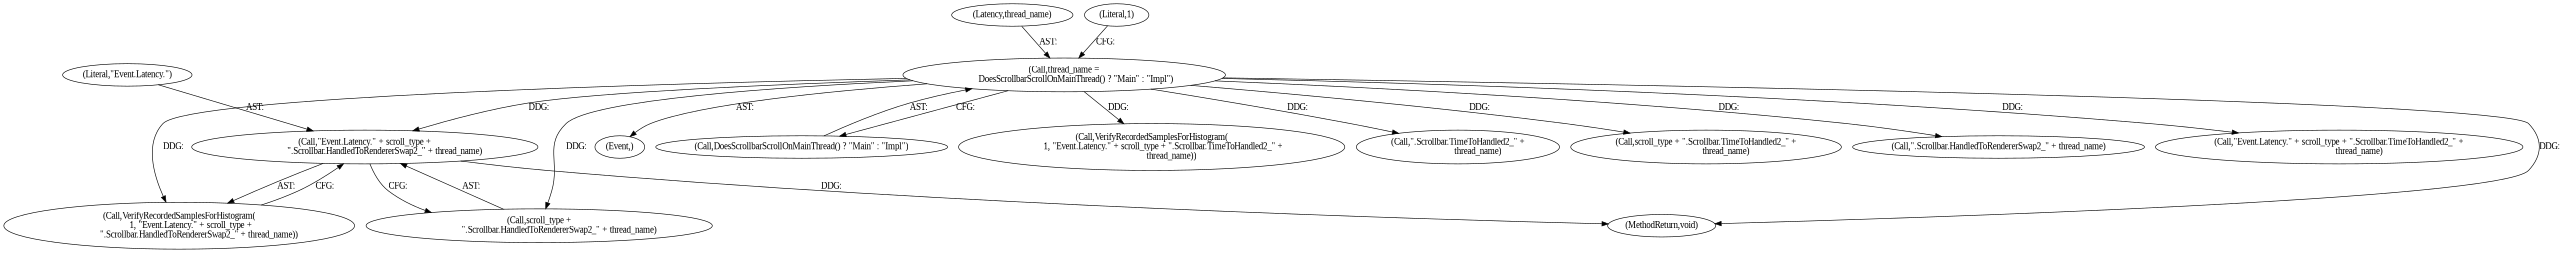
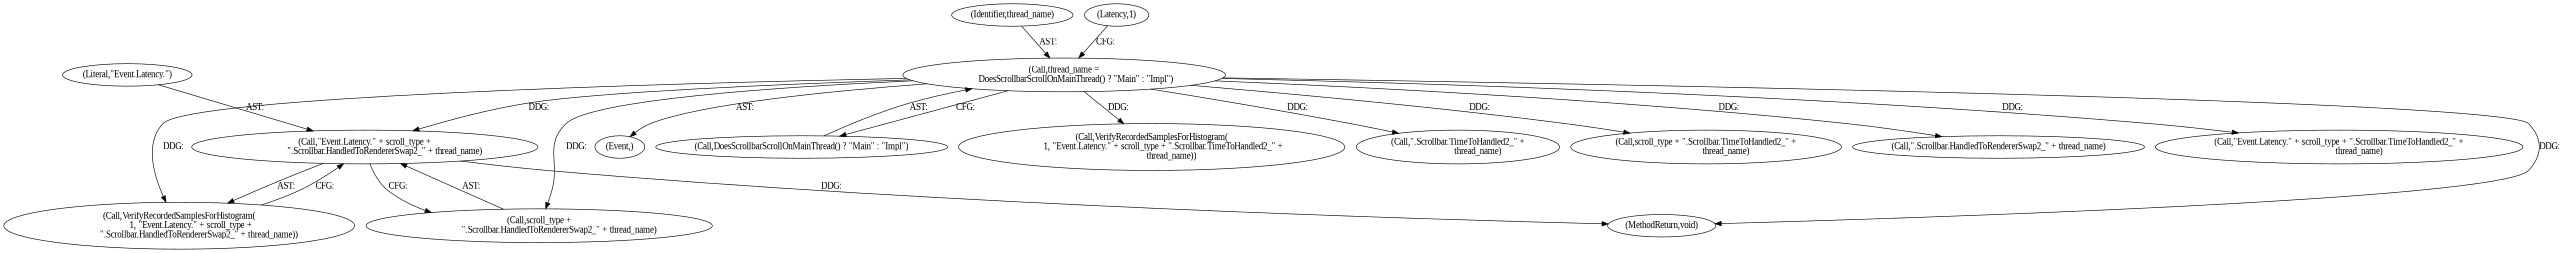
node "(Latency,thread_name)": label "(Latency,thread_name)" -> "(Identifier,thread_name)"
node "(Literal,1)": label "(Literal,1)" -> "(Latency,1)"
